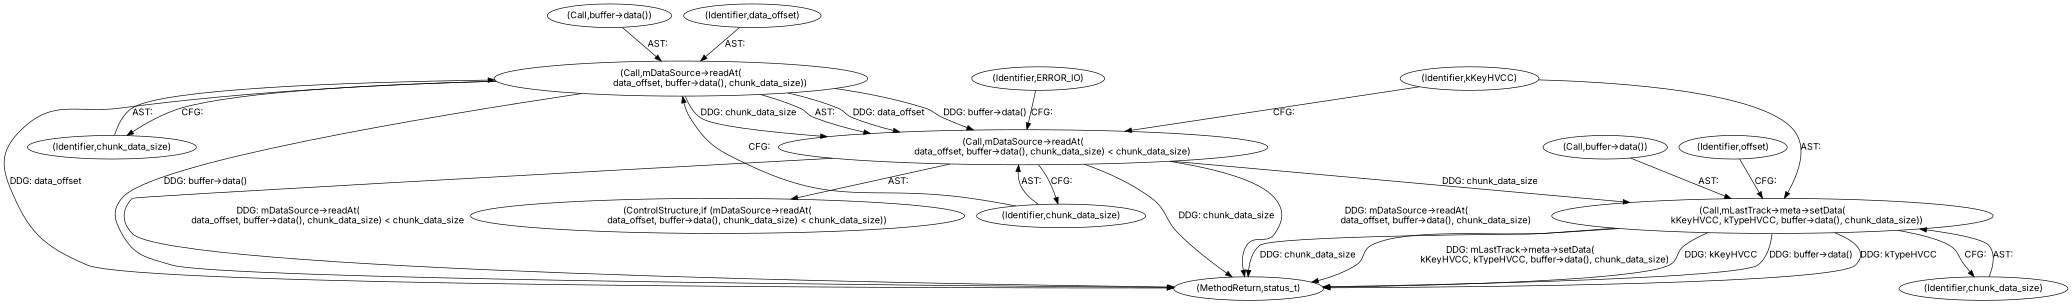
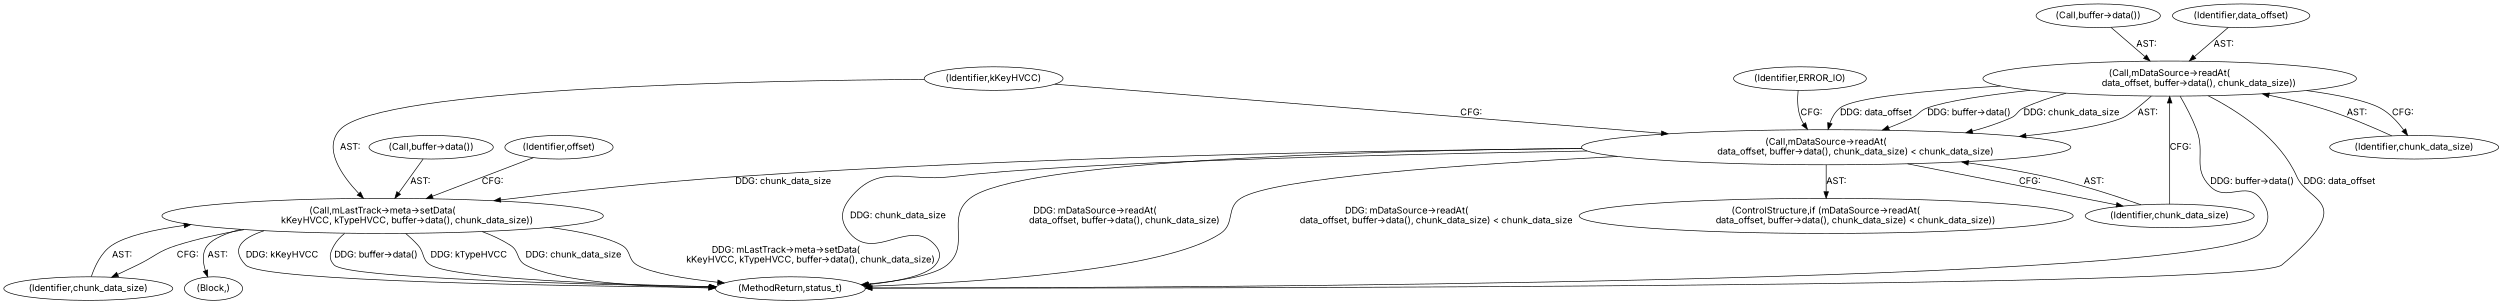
node "(Block,)": added
